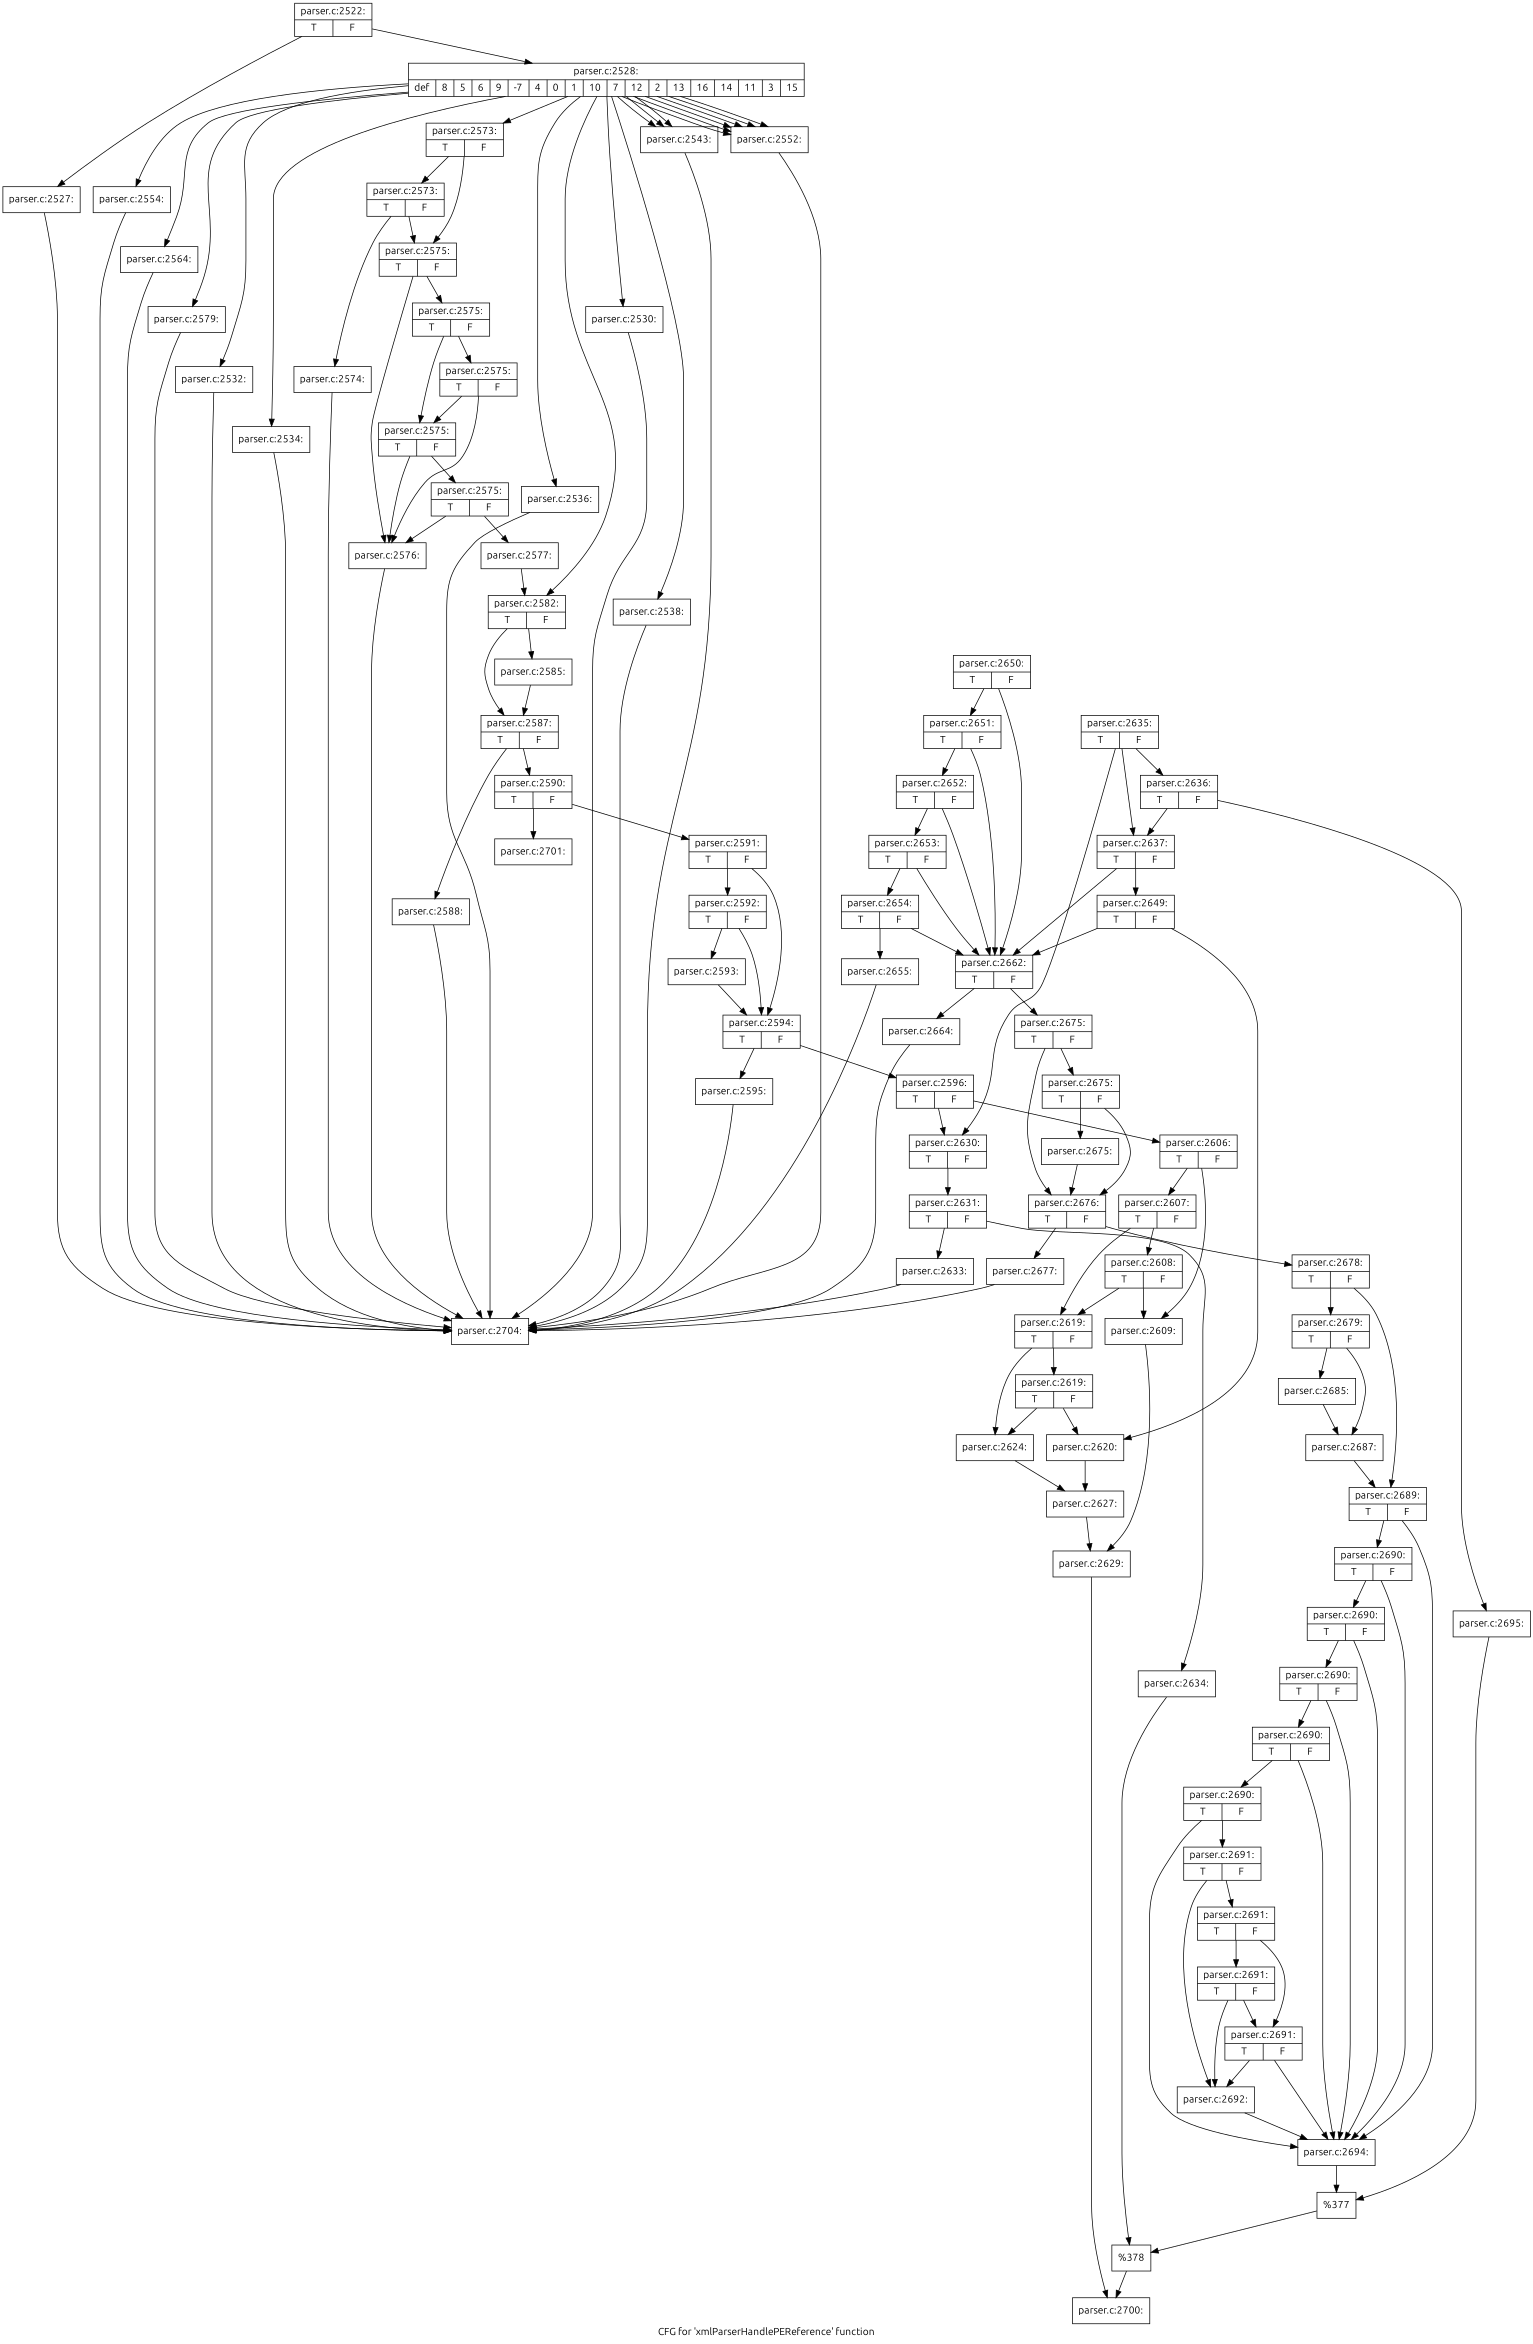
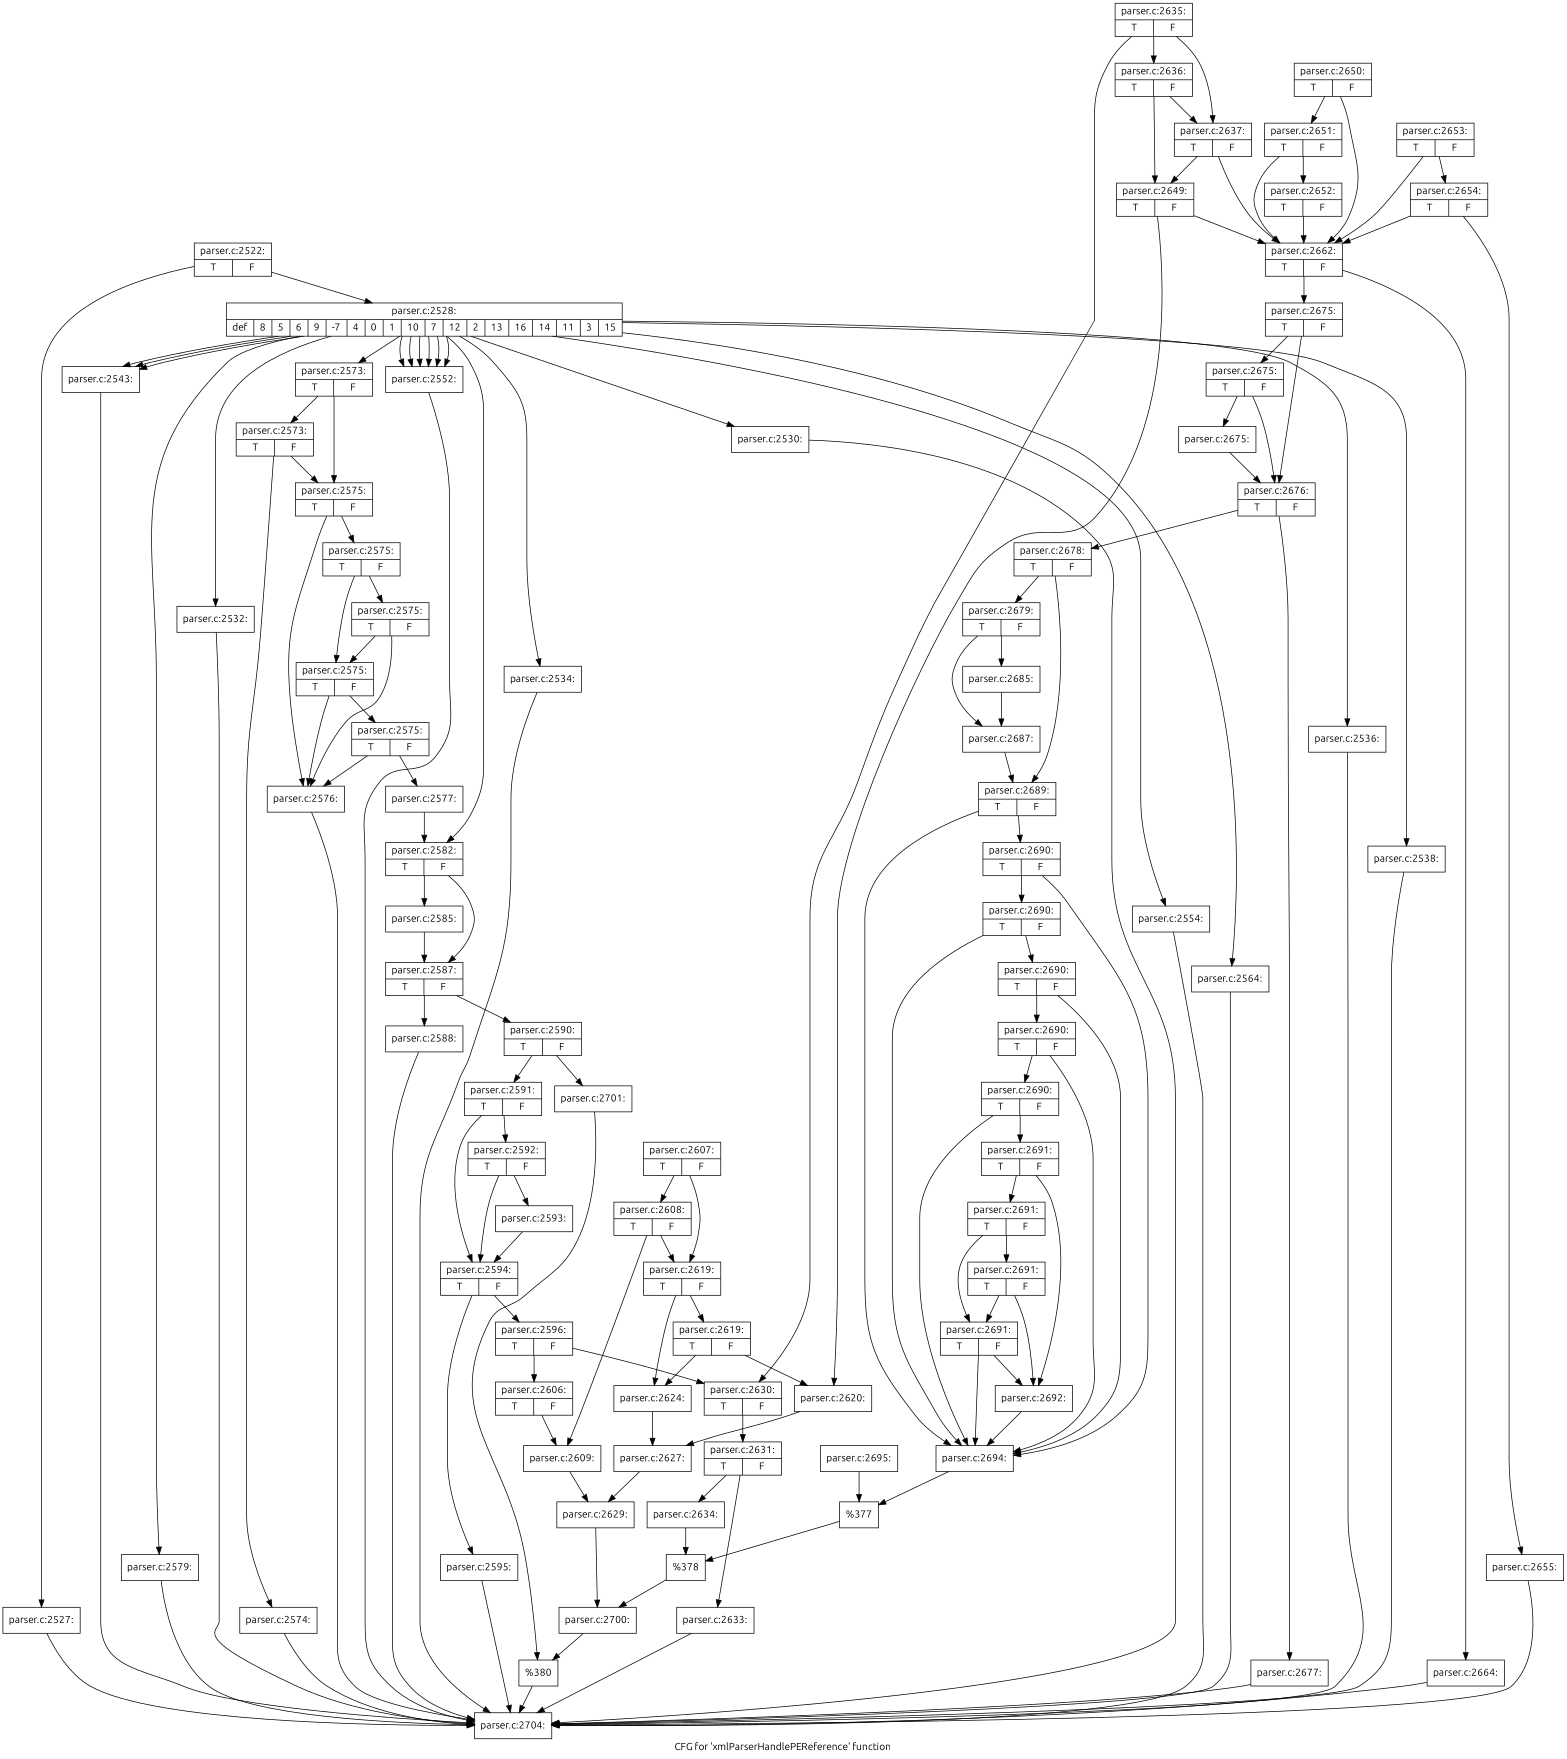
edge "parser.c:2652:" -> "parser.c:2653:": removed
edge "parser.c:2636:" -> "parser.c:2695:": now "parser.c:2636:" -> "parser.c:2649:"
edge "parser.c:2606:" -> "parser.c:2607:": removed
node "%380": added
